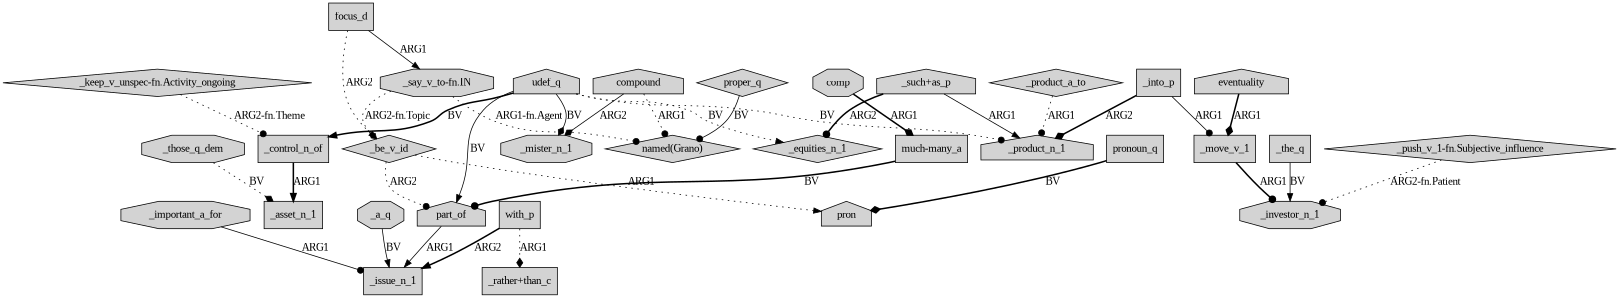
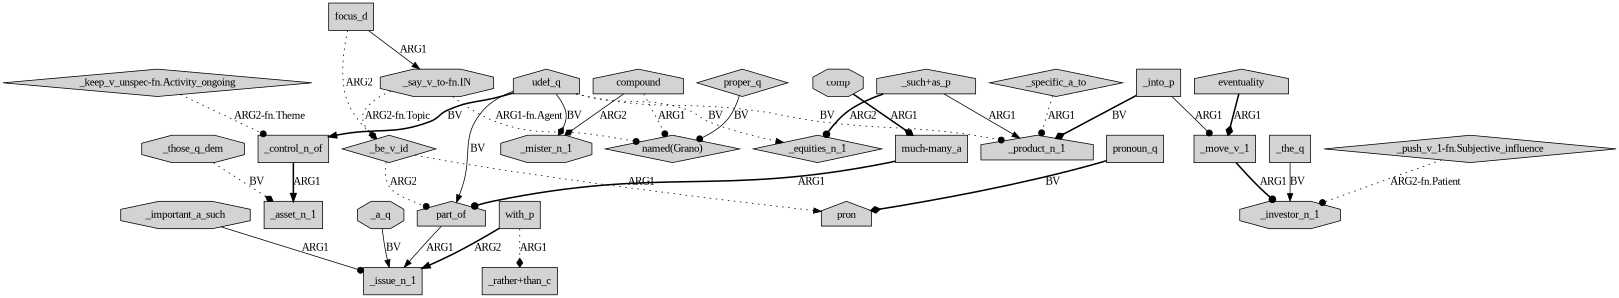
node "_product_a_to": label "_product_a_to" -> "_specific_a_to"
edge "_into_p" -> "_product_n_1": label "ARG2" -> "BV"
edge "much-many_a" -> "part_of": label "BV" -> "ARG1"
node "_important_a_for": label "_important_a_for" -> "_important_a_such"
